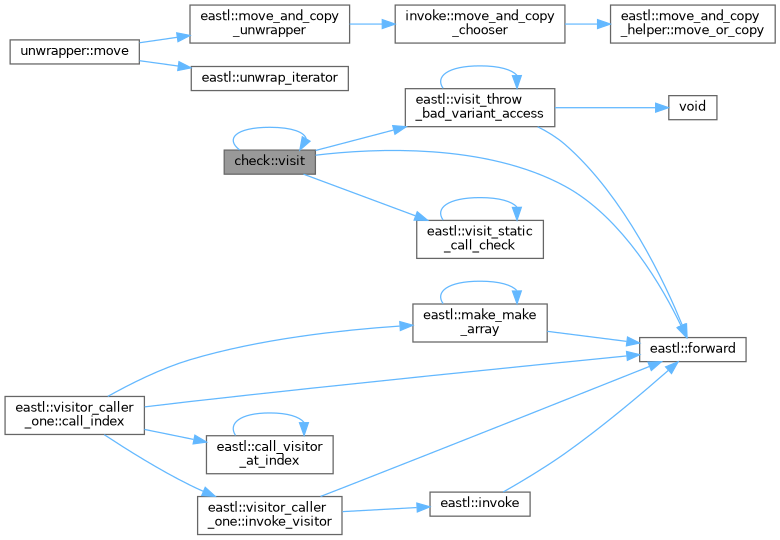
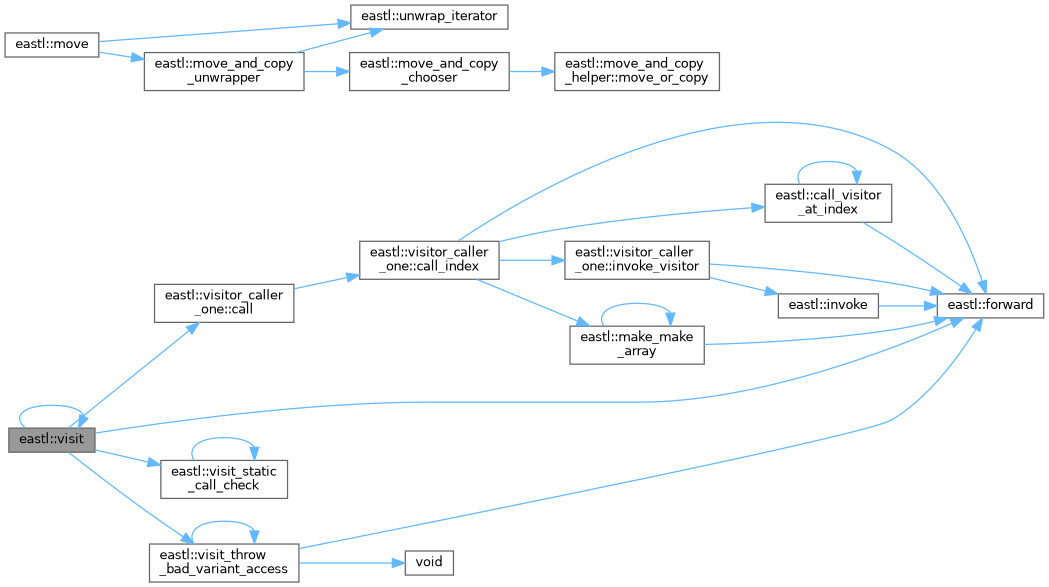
node "invoke::move_and_copy _chooser": label "invoke::move_and_copy _chooser" -> "eastl::move_and_copy _chooser"
edge "eastl::move_and_copy _unwrapper" -> "eastl::unwrap_iterator": added
node "unwrapper::move": label "unwrapper::move" -> "eastl::move"
node "check::visit": label "check::visit" -> "eastl::visit"
edge "eastl::call_visitor _at_index" -> "eastl::forward": added
node "eastl::visitor_caller _one::call": added
